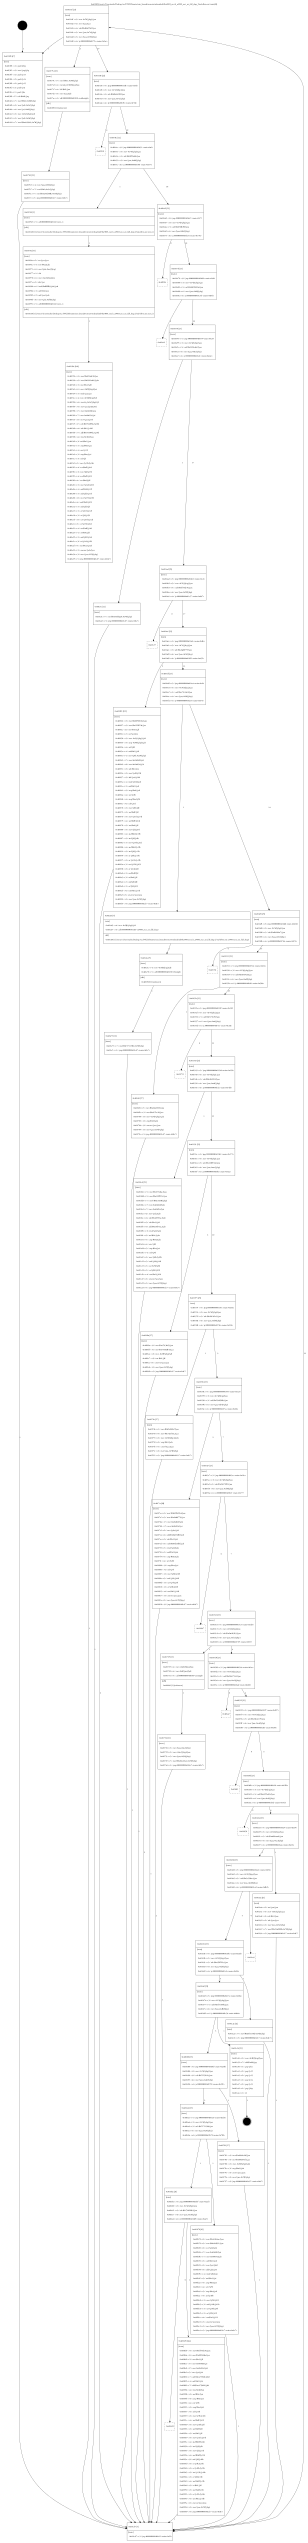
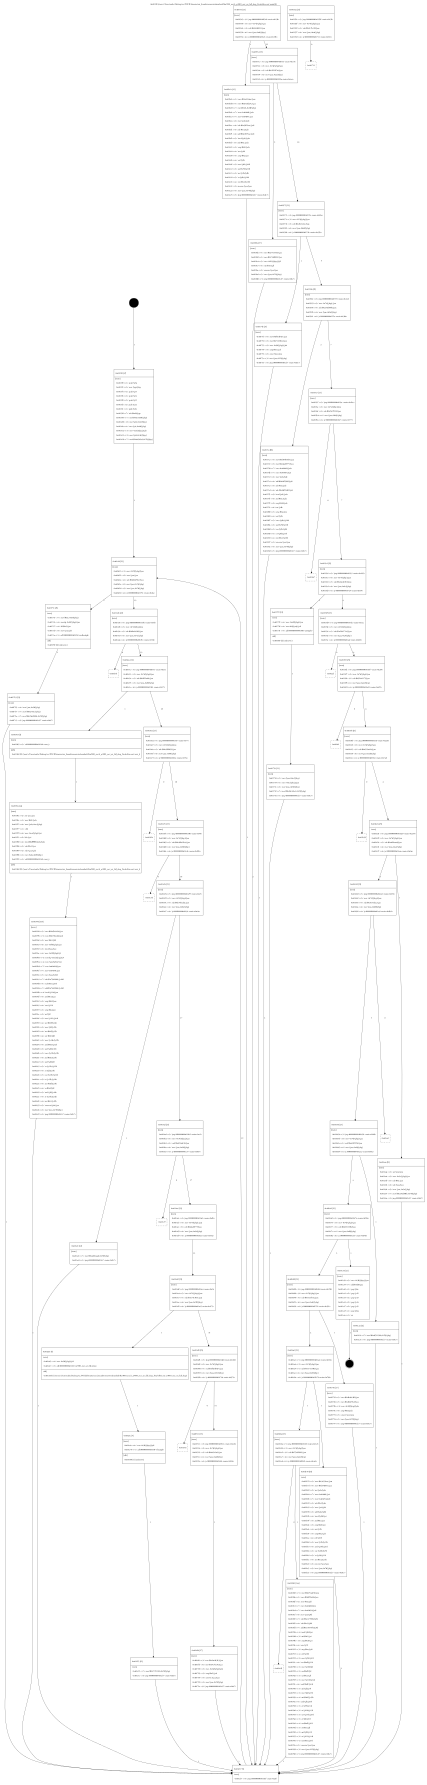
edge "0x40141f [23]" -> "0x4013f0 [47]": reversed
node "0x401822 [152]": removed
edge "0x401511 [25]" -> "0x40152a [25]": removed, label "13"
edge "0x40152a [25]" -> "0x401543 [25]": removed, label "13"
